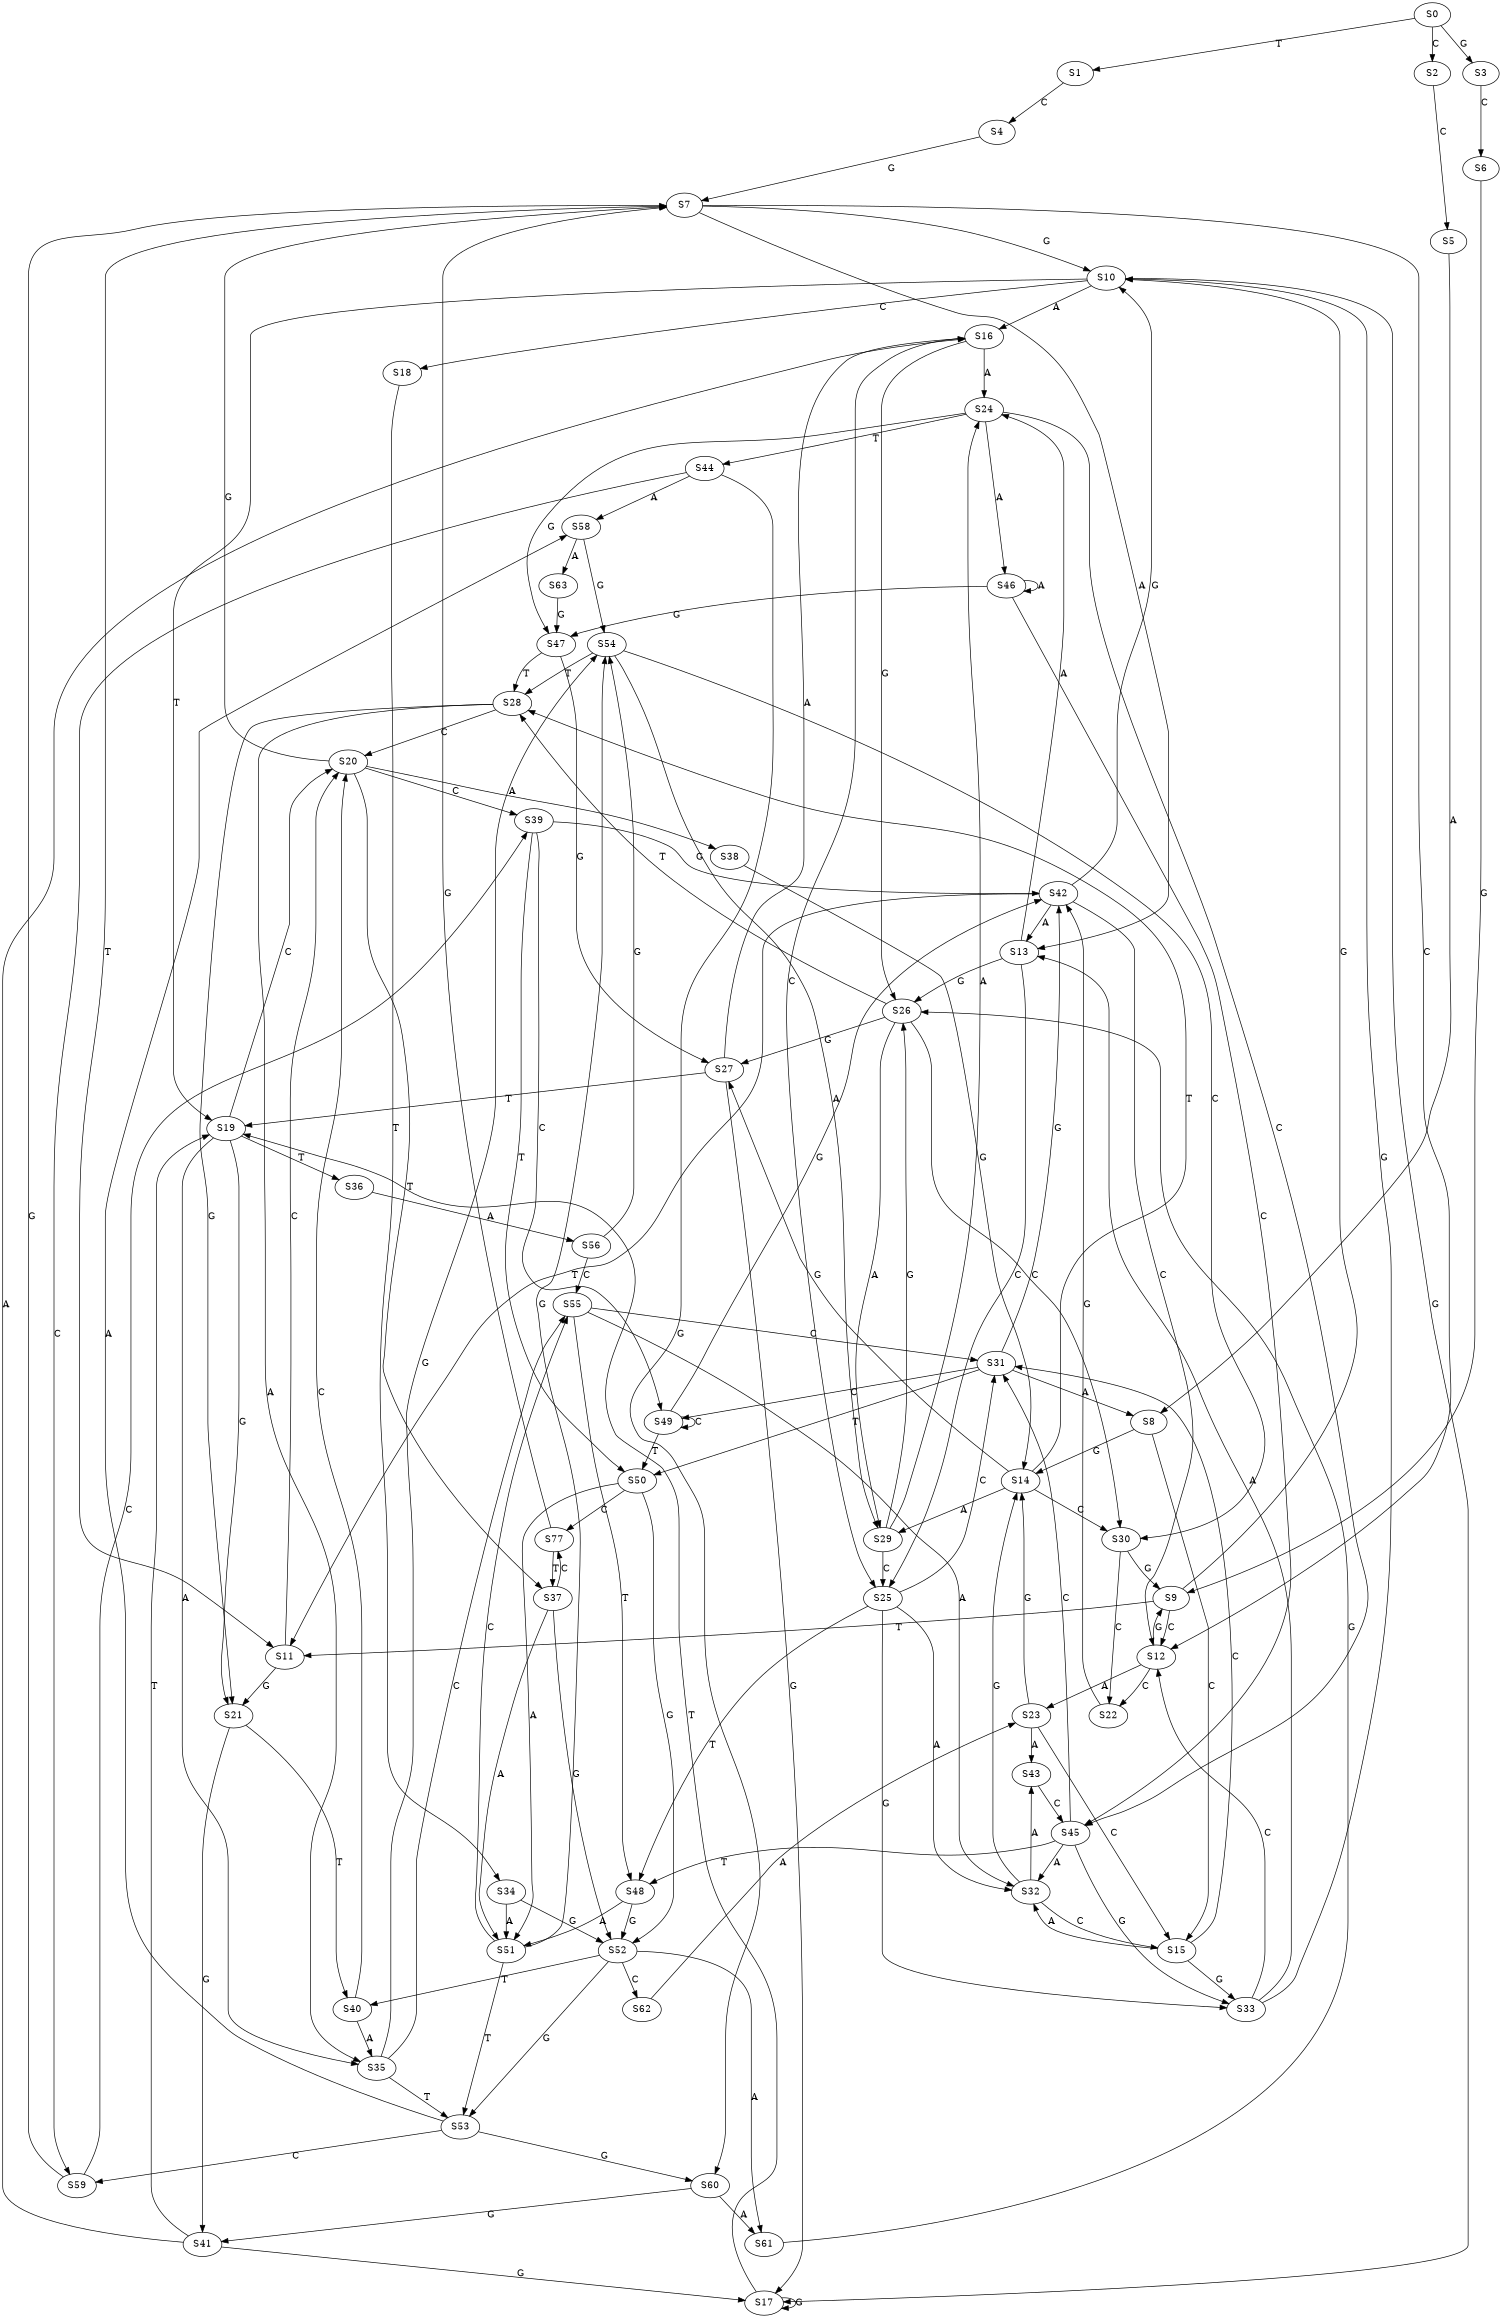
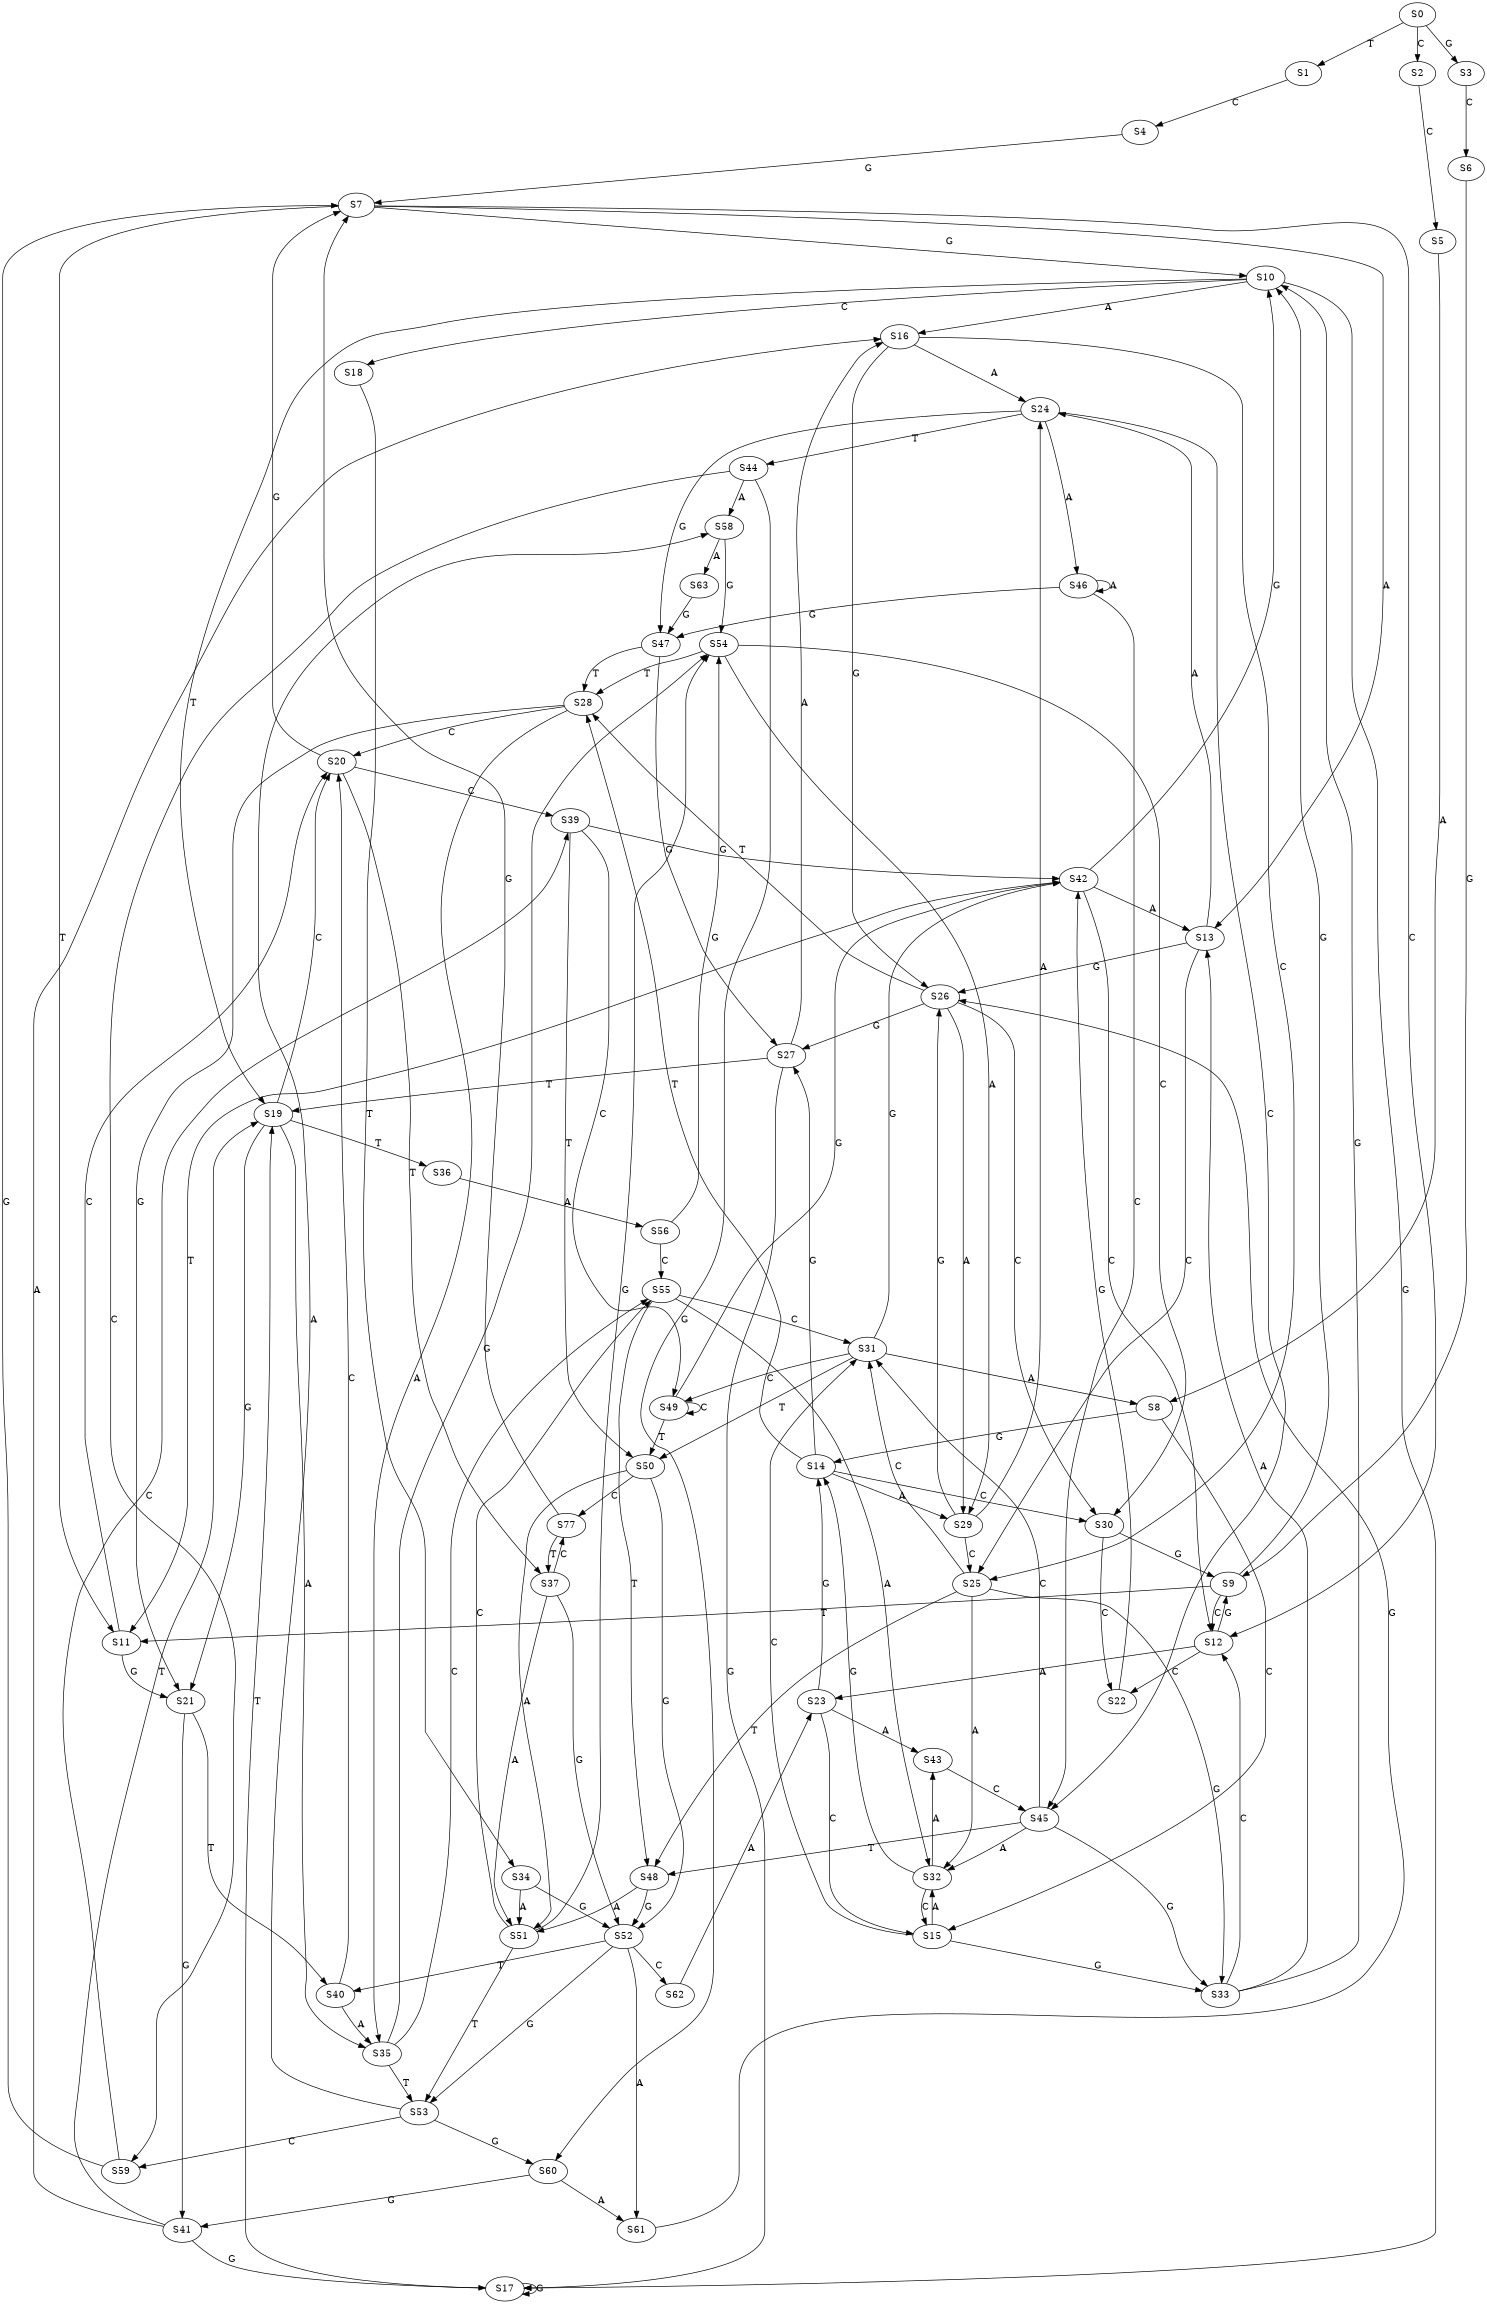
node "S38": removed
